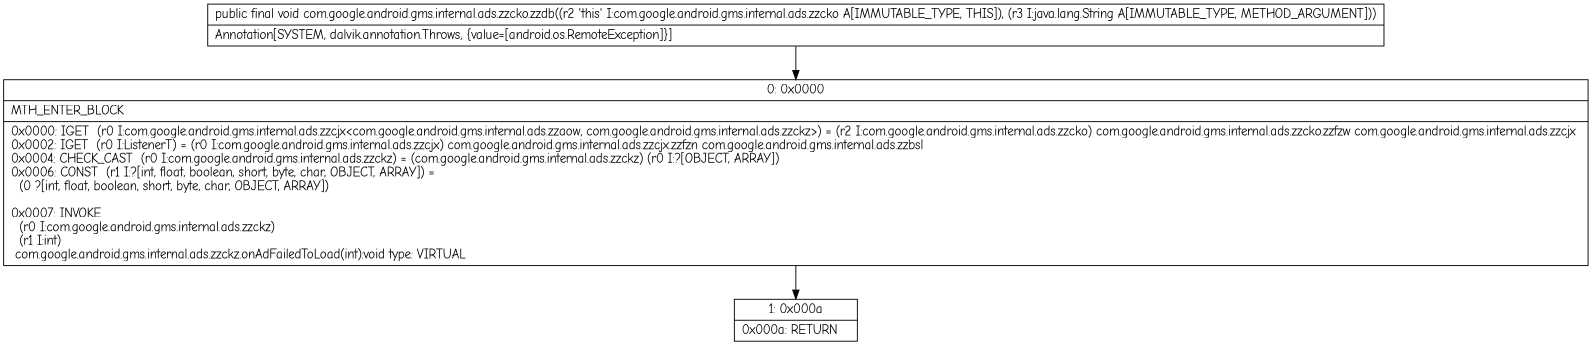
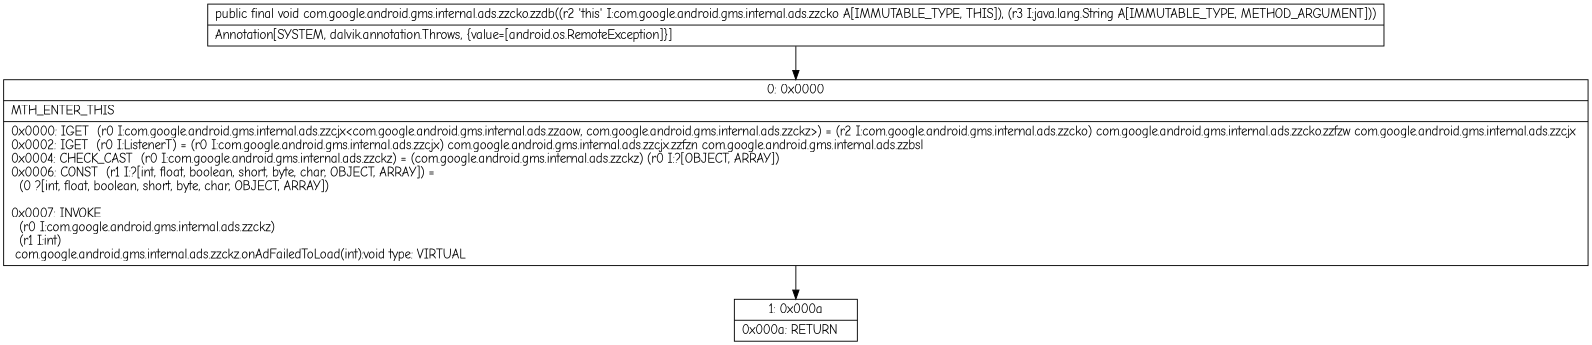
node "0: 0x0000": text "MTH_ENTER_BLOCK" -> "MTH_ENTER_THIS"
